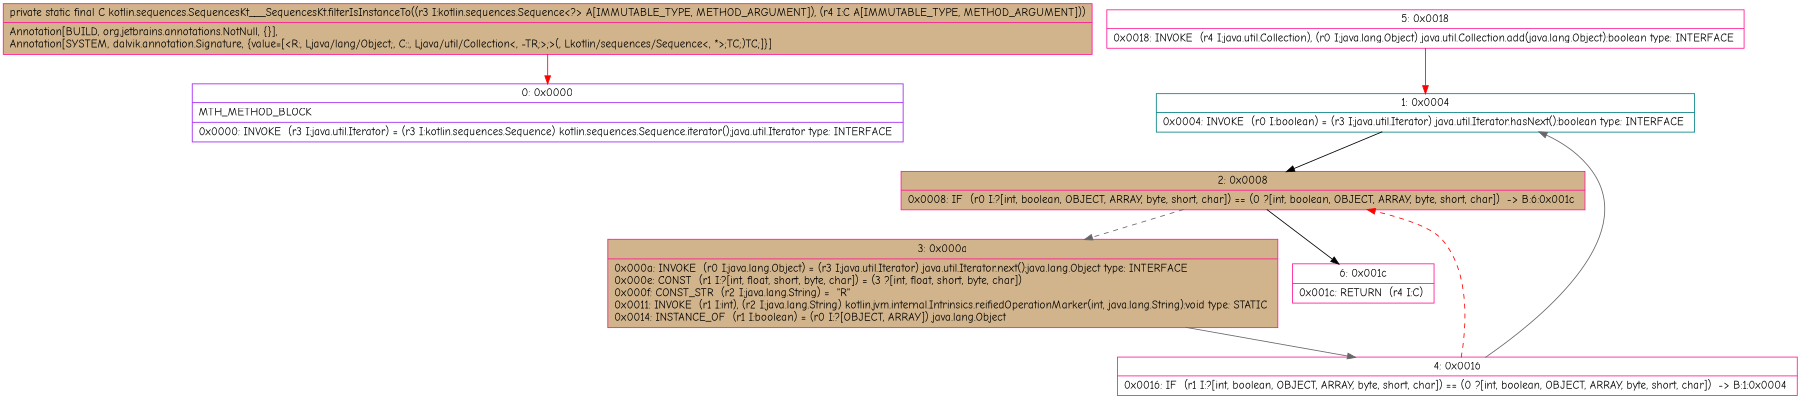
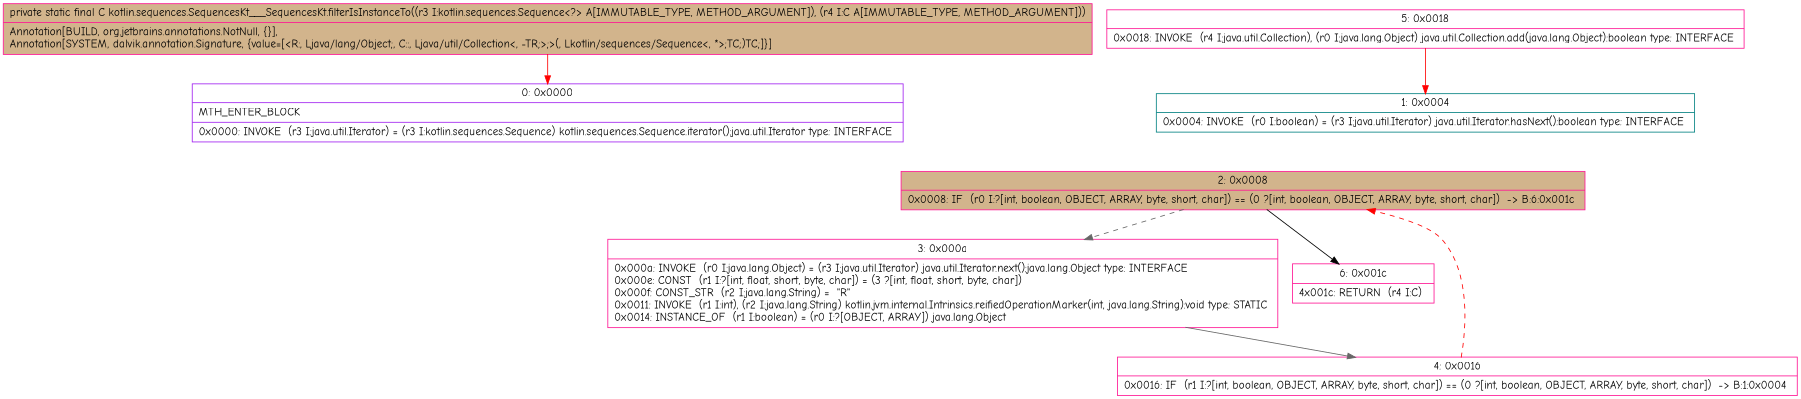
node "0: 0x0000": text "MTH_METHOD_BLOCK" -> "MTH_ENTER_BLOCK"
edge "1: 0x0004" -> "2: 0x0008": removed
edge "4: 0x0016" -> "1: 0x0004": removed
node "3: 0x000a": fillcolor tan -> white
node "6: 0x001c": text "0x001c: RETURN  (r4 I:C)" -> "4x001c: RETURN  (r4 I:C)"
